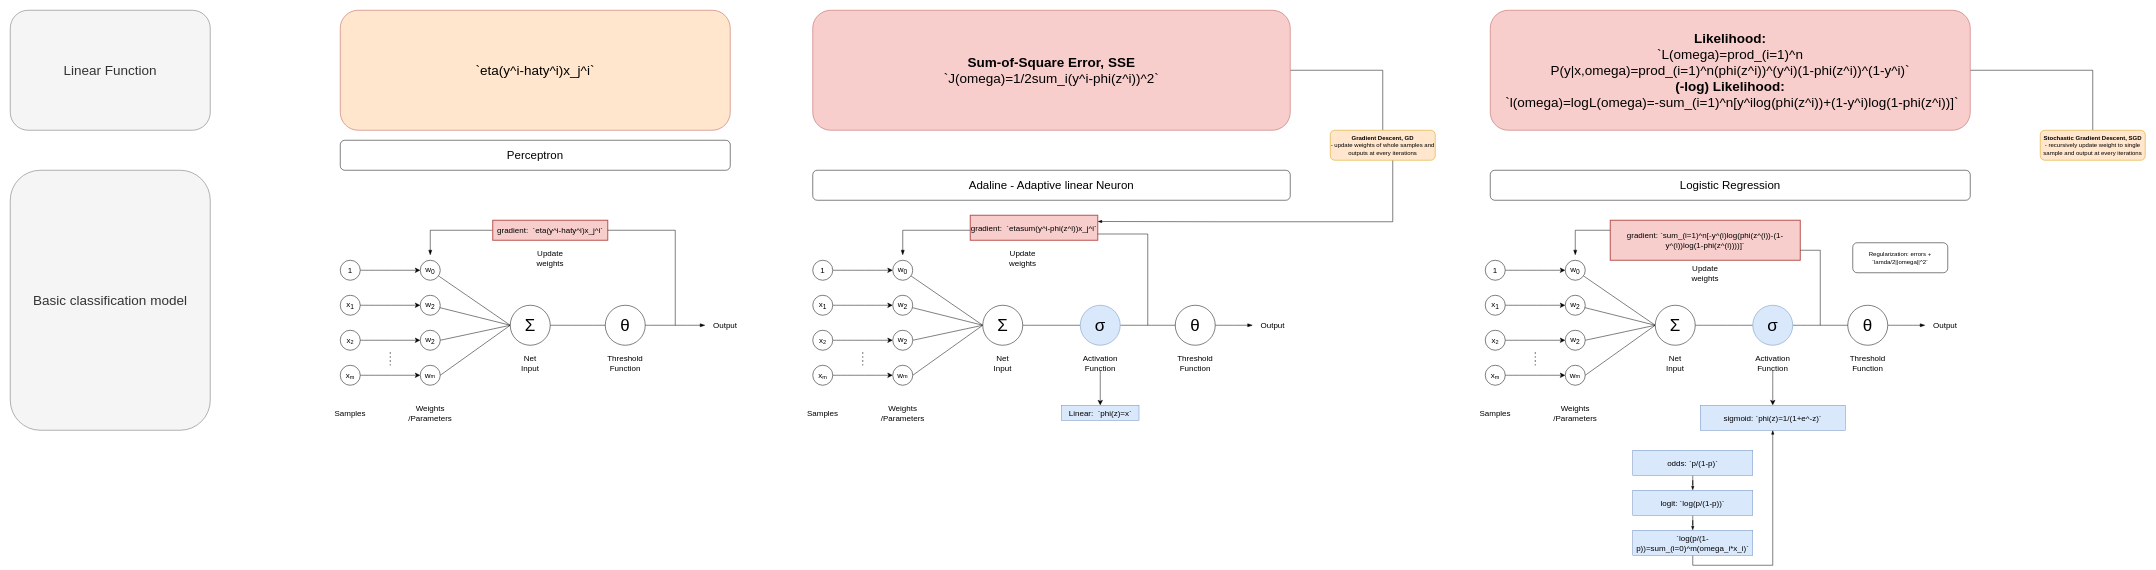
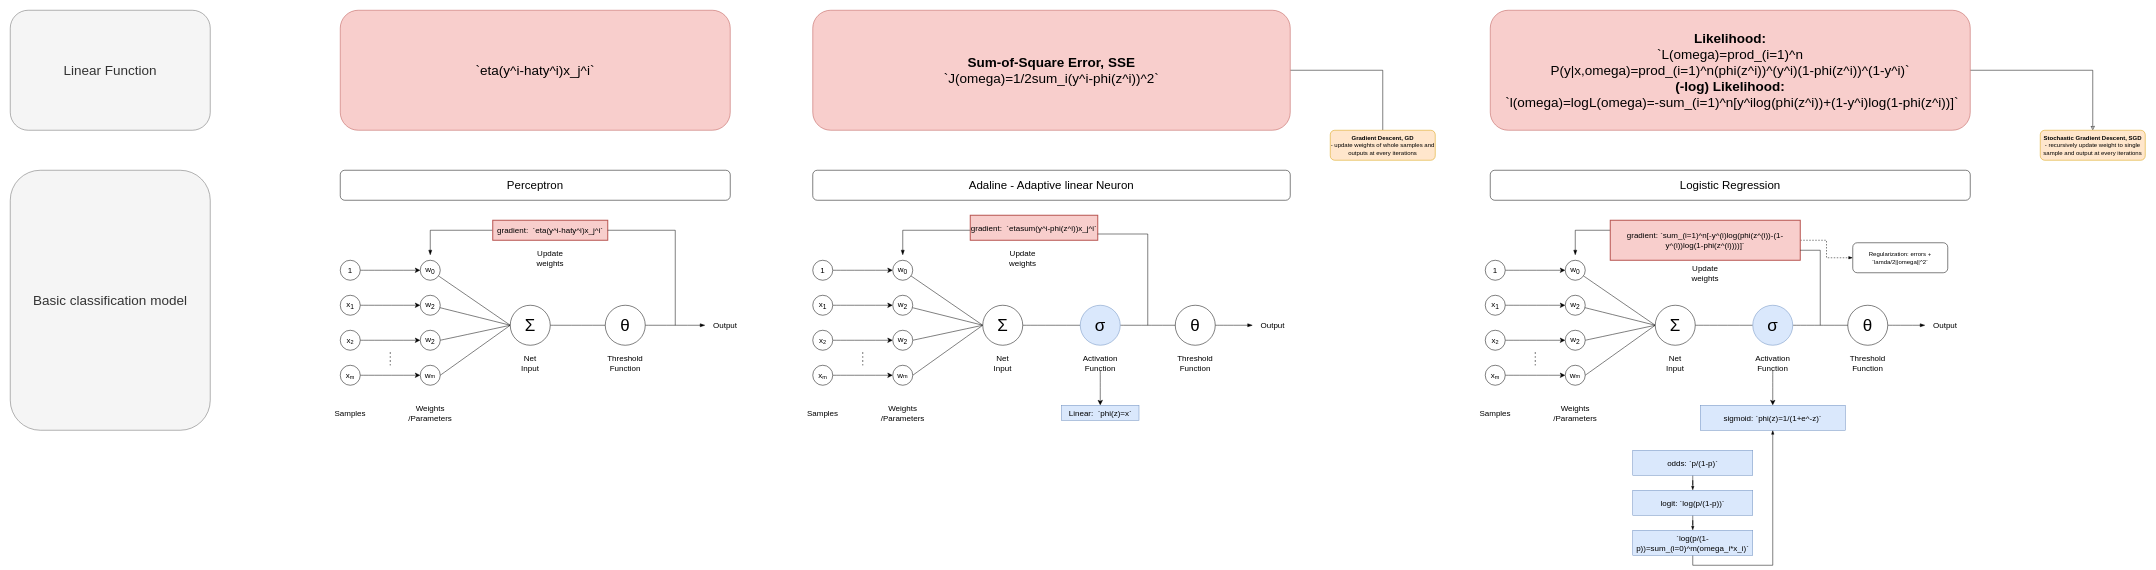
node "`eta(y^i-haty^i)x_j^i`": fillcolor #ffe6cc -> #f8cecc
edge "Likelihood: `L(omega)=prod_(i=1)^n P(y|x,omega)=prod_(i=1)^n(phi(z^i))^(y^i)(1-phi(z^i))^(1-y^i)` (-log) Likelihood: `l(omega)=logL(omega)=-sum_(i=1)^n[y^ilog(phi(z^i))+(1-y^i)log(1-phi(z^i))]`" -- "Stochastic Gradient Descent, SGD - recursively update weight to single sample and output at every iterations": arrowhead none -> classic
node "Perceptron": moved (535, 155) -> (535, 185)
edge "Gradient Descent, GD - update weights of whole samples and outputs at every iterations" -> "gradient: `etasum(y^i-phi(z^i))x_j^i`": removed
edge "gradient: `sum_(i=1)^n[-y^(i)log(phi(z^(i))-(1-y^(i))log(1-phi(z^(i))))]`" -> "Regularization: errors + `lamda/2||omega||^2`": added
